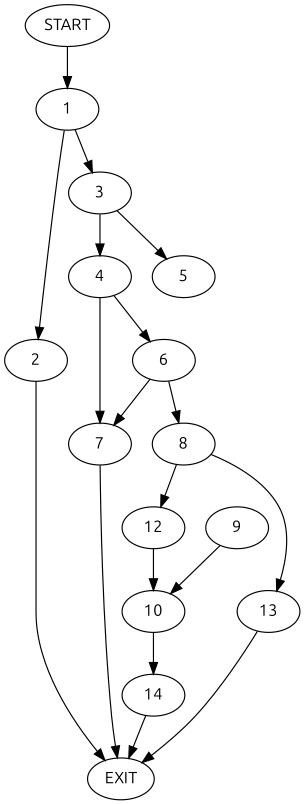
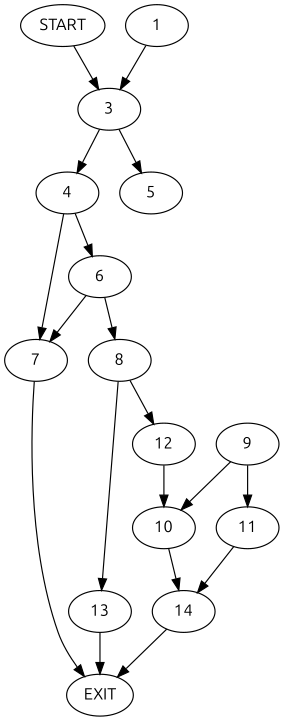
edge "START" -> "1": now "START" -> "3"
node "2": removed
node "11": added
